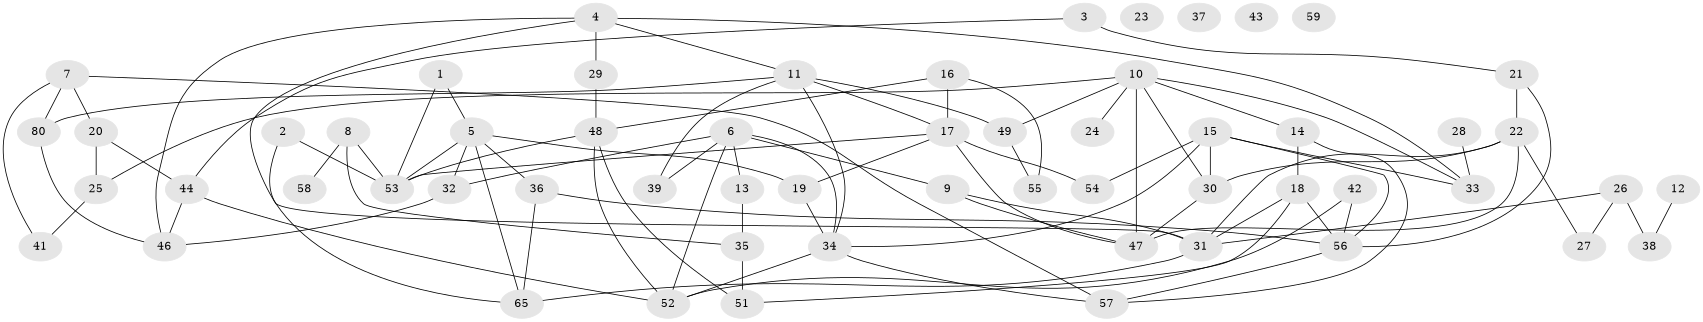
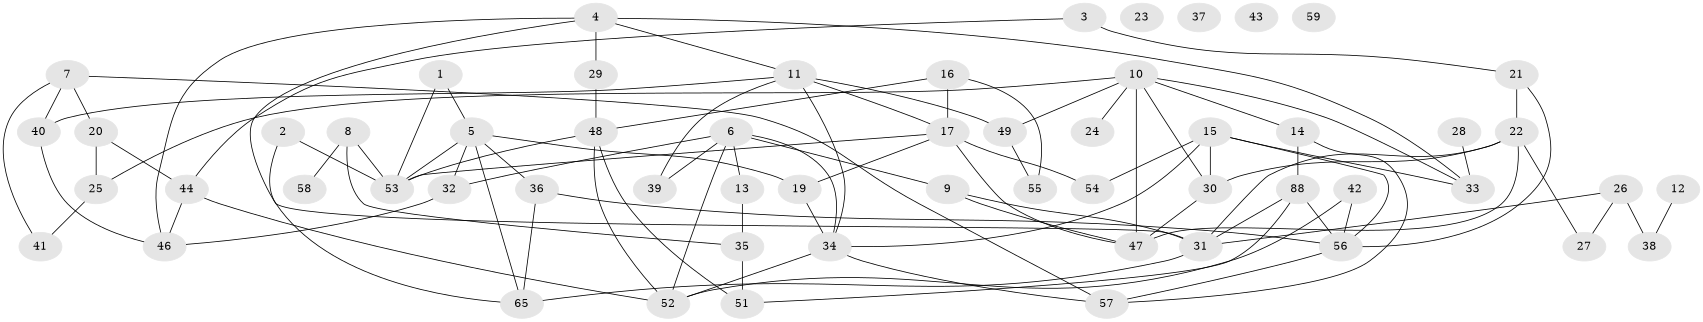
node "80": label "80" -> "40"
node "18": label "18" -> "88"
